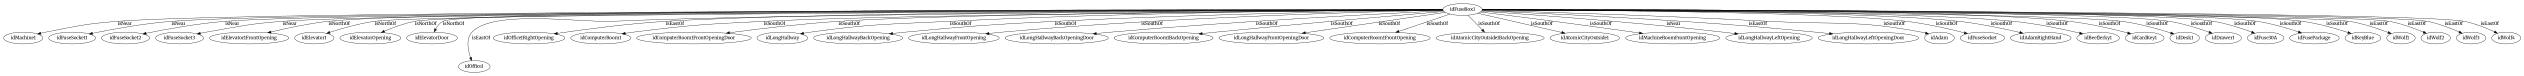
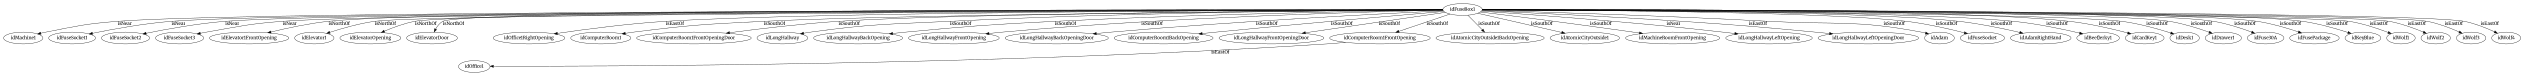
edge "idFuseBox1" -> "idOffice1": now "idComputerRoom1FrontOpening" -> "idOffice1"
